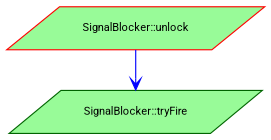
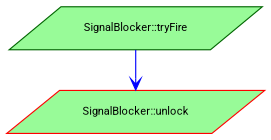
edge "SignalBlocker::unlock" -> "SignalBlocker::tryFire": reversed
